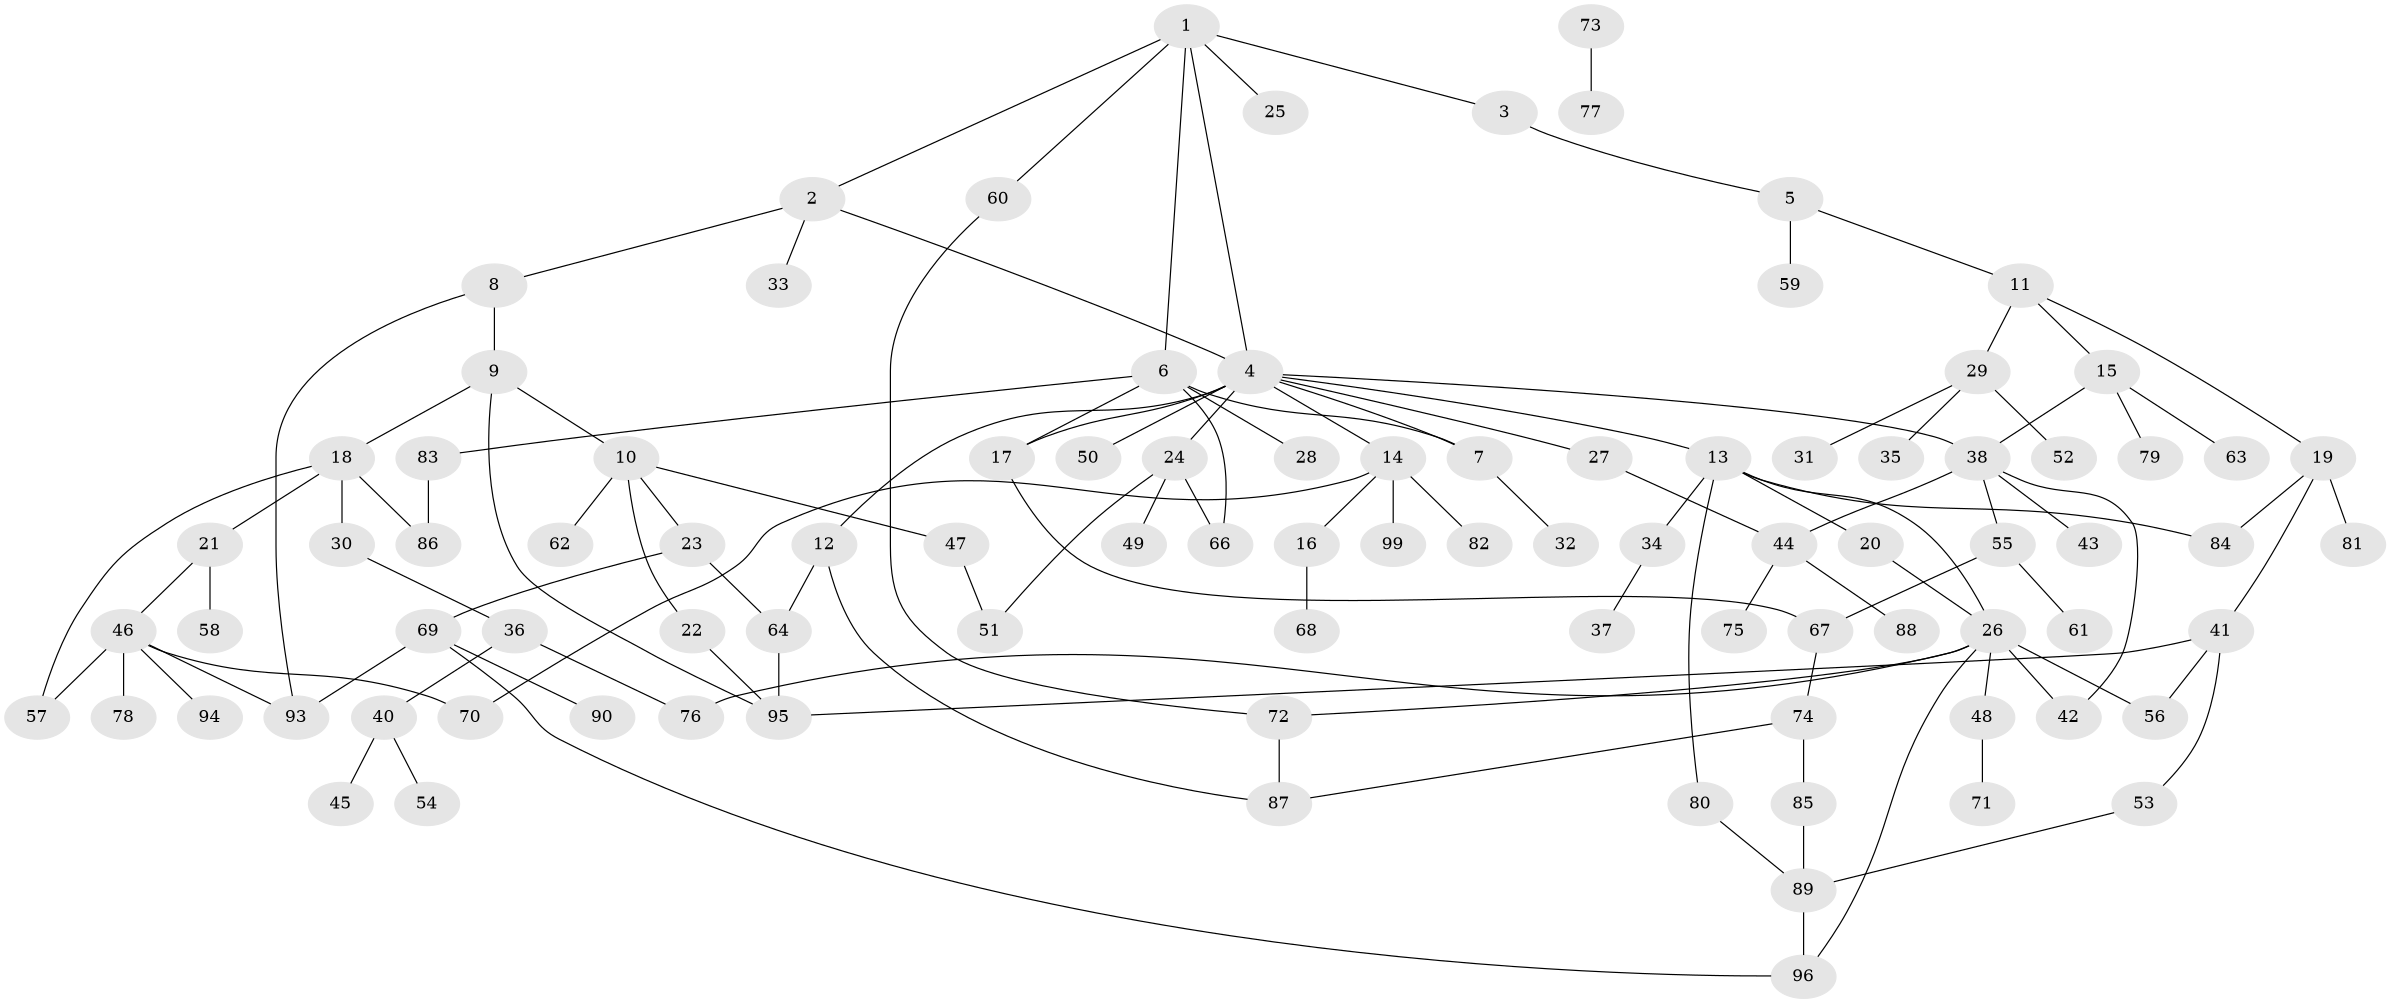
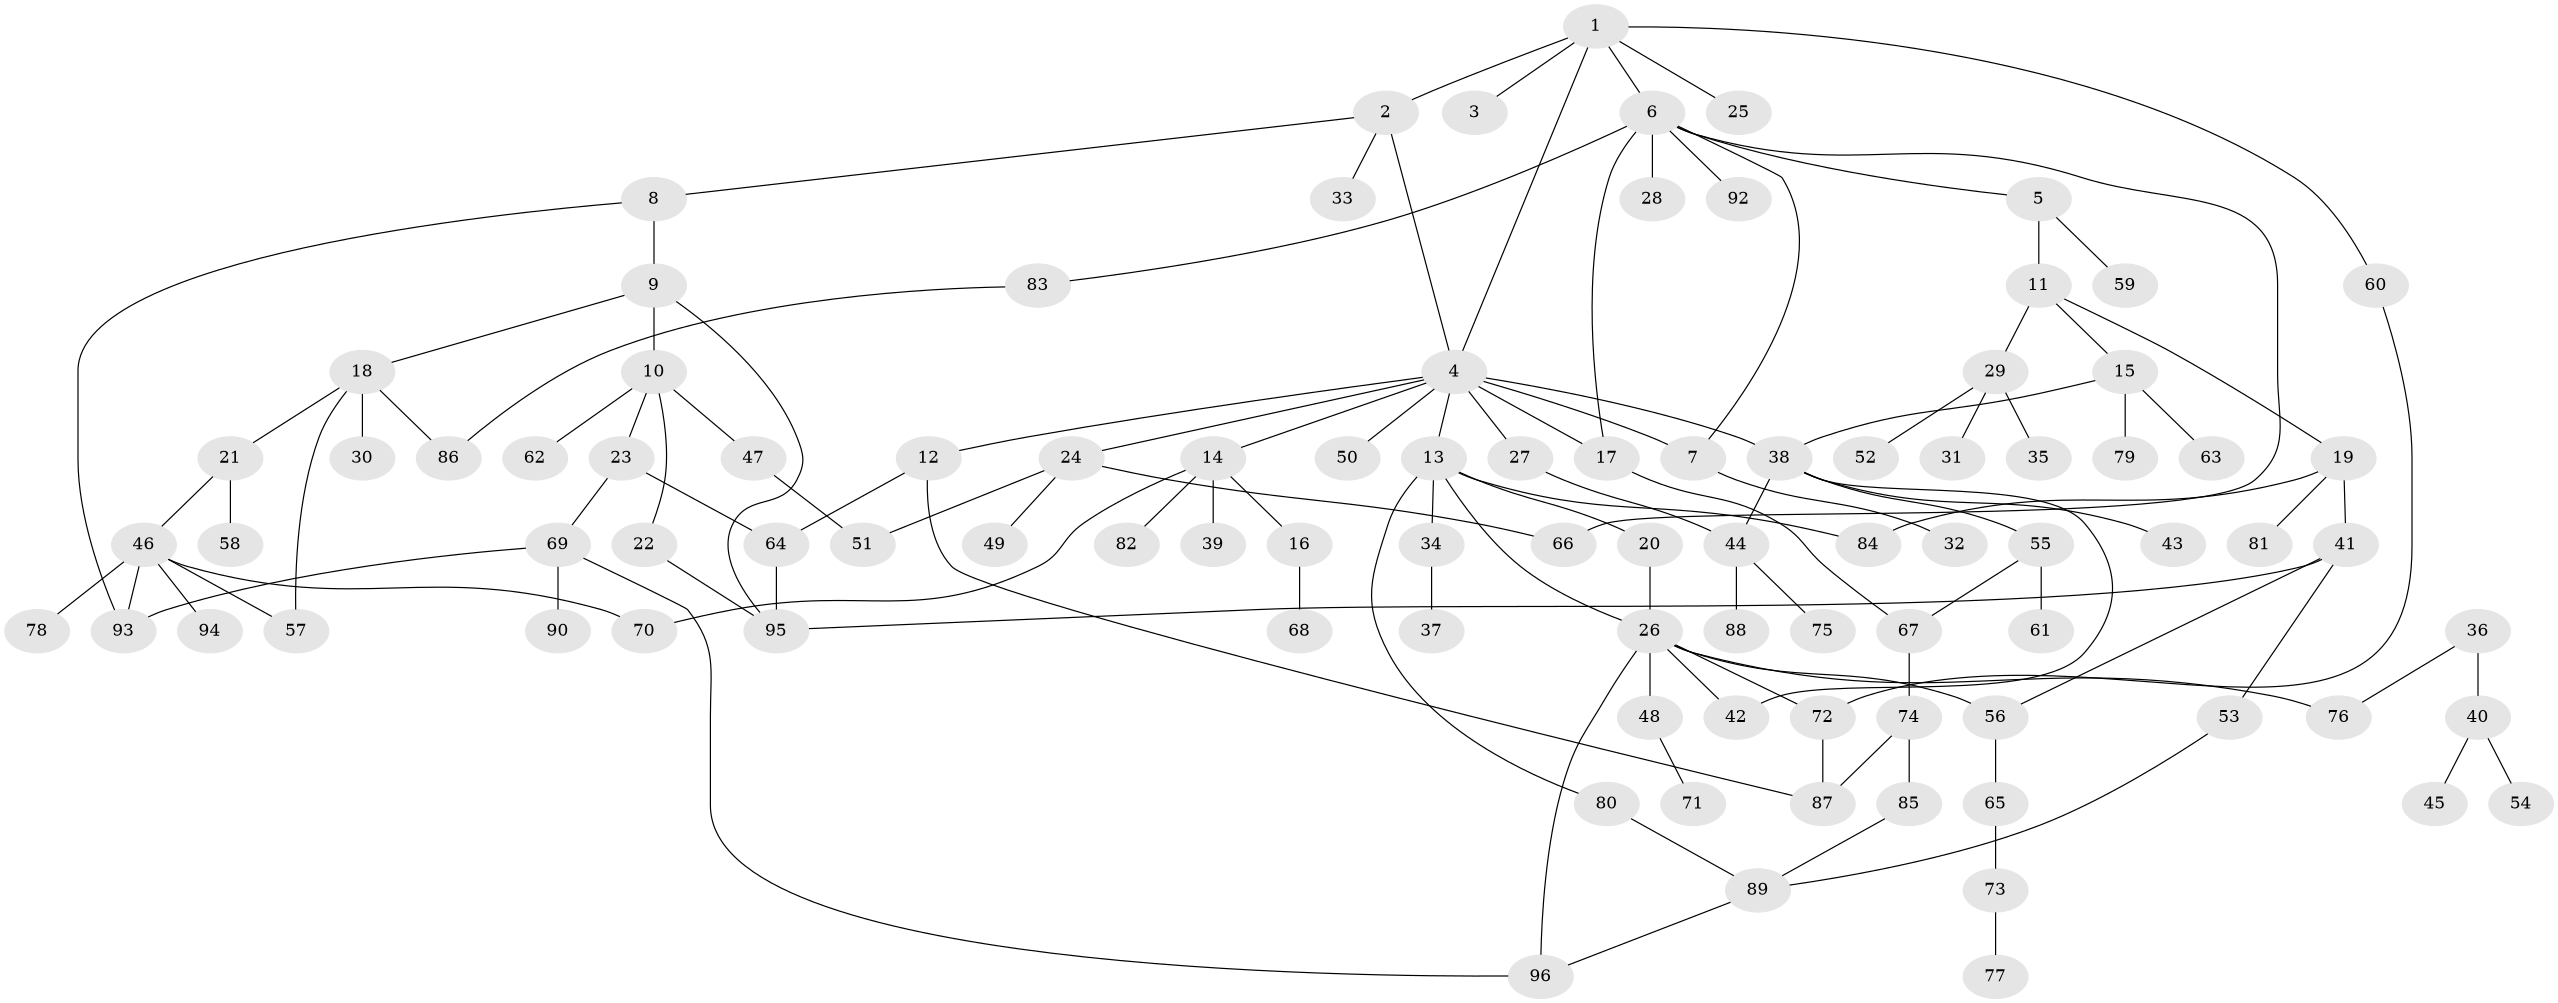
edge "3" -- "5": now "6" -- "5"
node "92": added
node "99": label "99" -> "39"
edge "30" -- "36": removed
node "65": added
